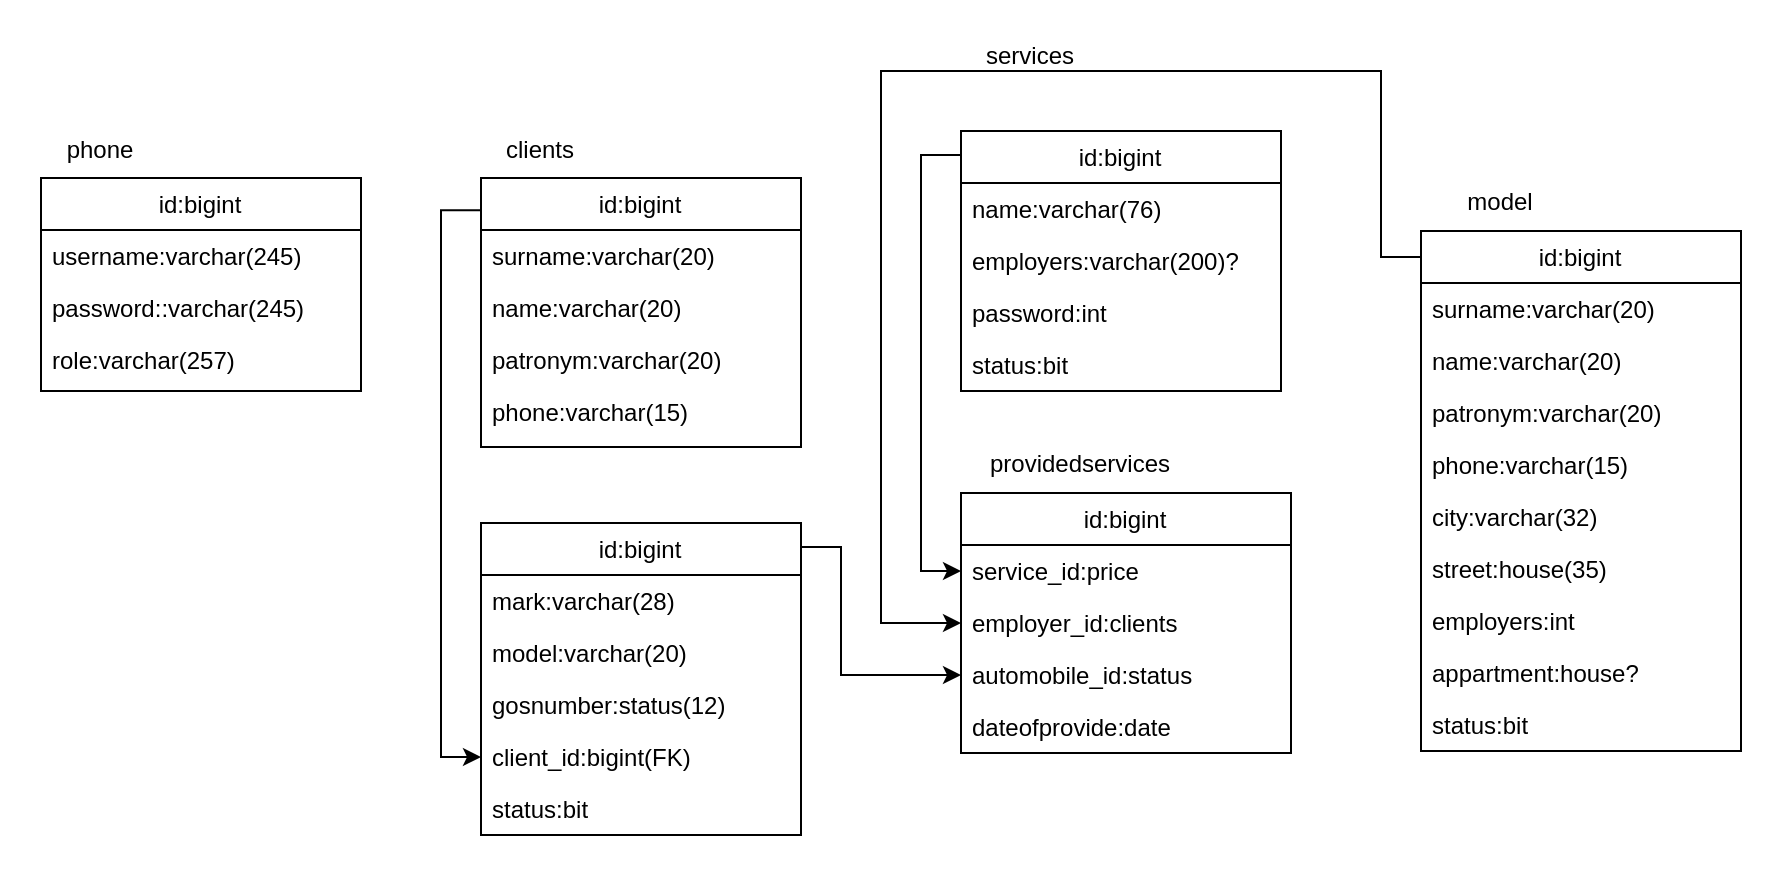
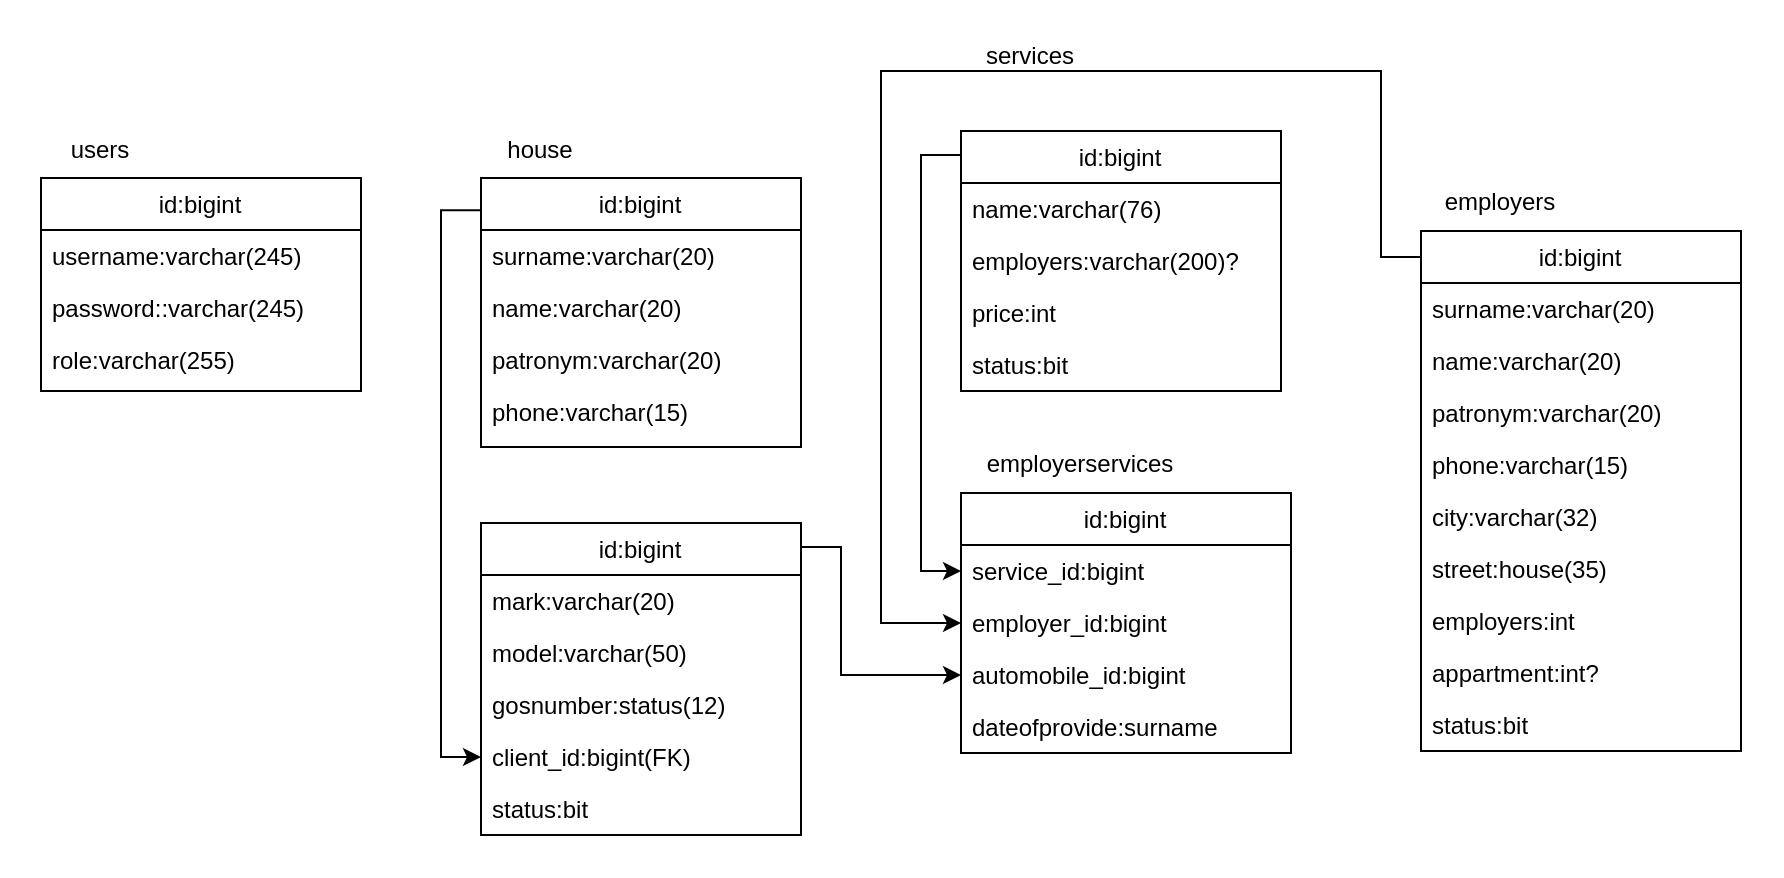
node "phone": label "phone" -> "users"
node "clients": label "clients" -> "house"
node "model": label "model" -> "employers"
node "password:int": label "password:int" -> "price:int"
node "role:varchar(257)": label "role:varchar(257)" -> "role:varchar(255)"
node "providedservices": label "providedservices" -> "employerservices"
node "service_id:price": label "service_id:price" -> "service_id:bigint"
node "mark:varchar(28)": label "mark:varchar(28)" -> "mark:varchar(20)"
node "employer_id:clients": label "employer_id:clients" -> "employer_id:bigint"
node "model:varchar(20)": label "model:varchar(20)" -> "model:varchar(50)"
node "appartment:house?": label "appartment:house?" -> "appartment:int?"
node "automobile_id:status": label "automobile_id:status" -> "automobile_id:bigint"
node "dateofprovide:date": label "dateofprovide:date" -> "dateofprovide:surname"
